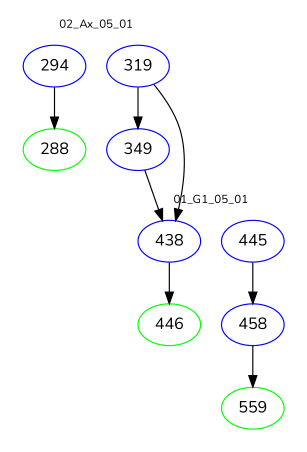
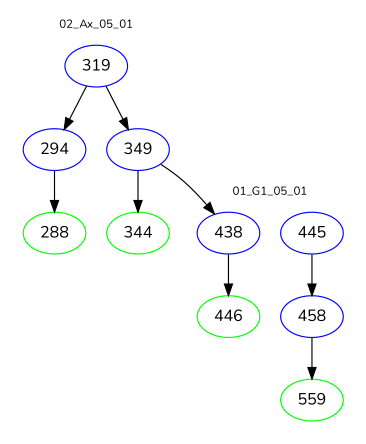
edge "319" -> "438": now "319" -> "294"
node "344": added
